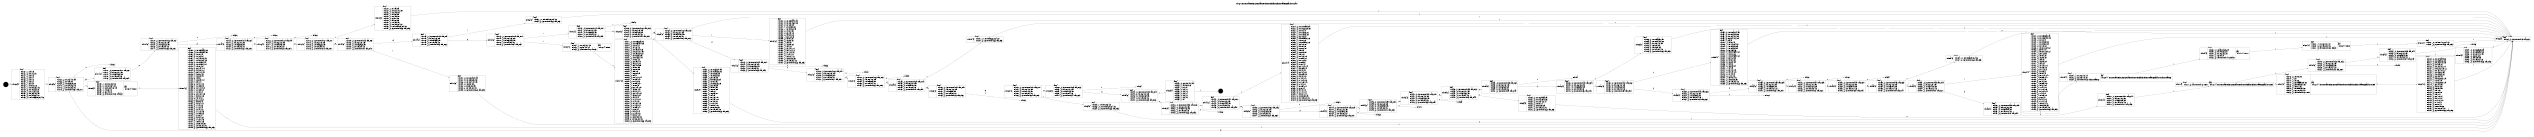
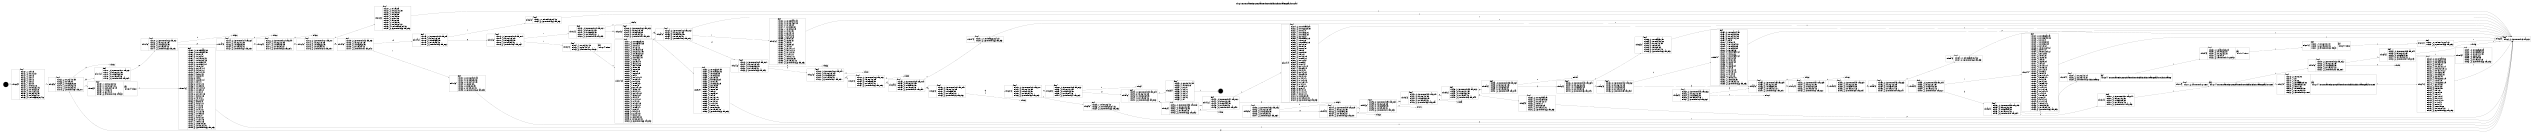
edge "0x401e19 [30]" -> "0x402685 [5]": now "0x401b56" -> "0x402685 [5]"
node "0x402594": removed
edge "0x401a22 [28]" -> "0x401a3e [28]": now "0x401a22 [28]" -> "0x401a5a [28]"
edge "0x401942 [28]" -> "0x40195e [28]": now "0x401942 [28]" -> "0x40251b"
